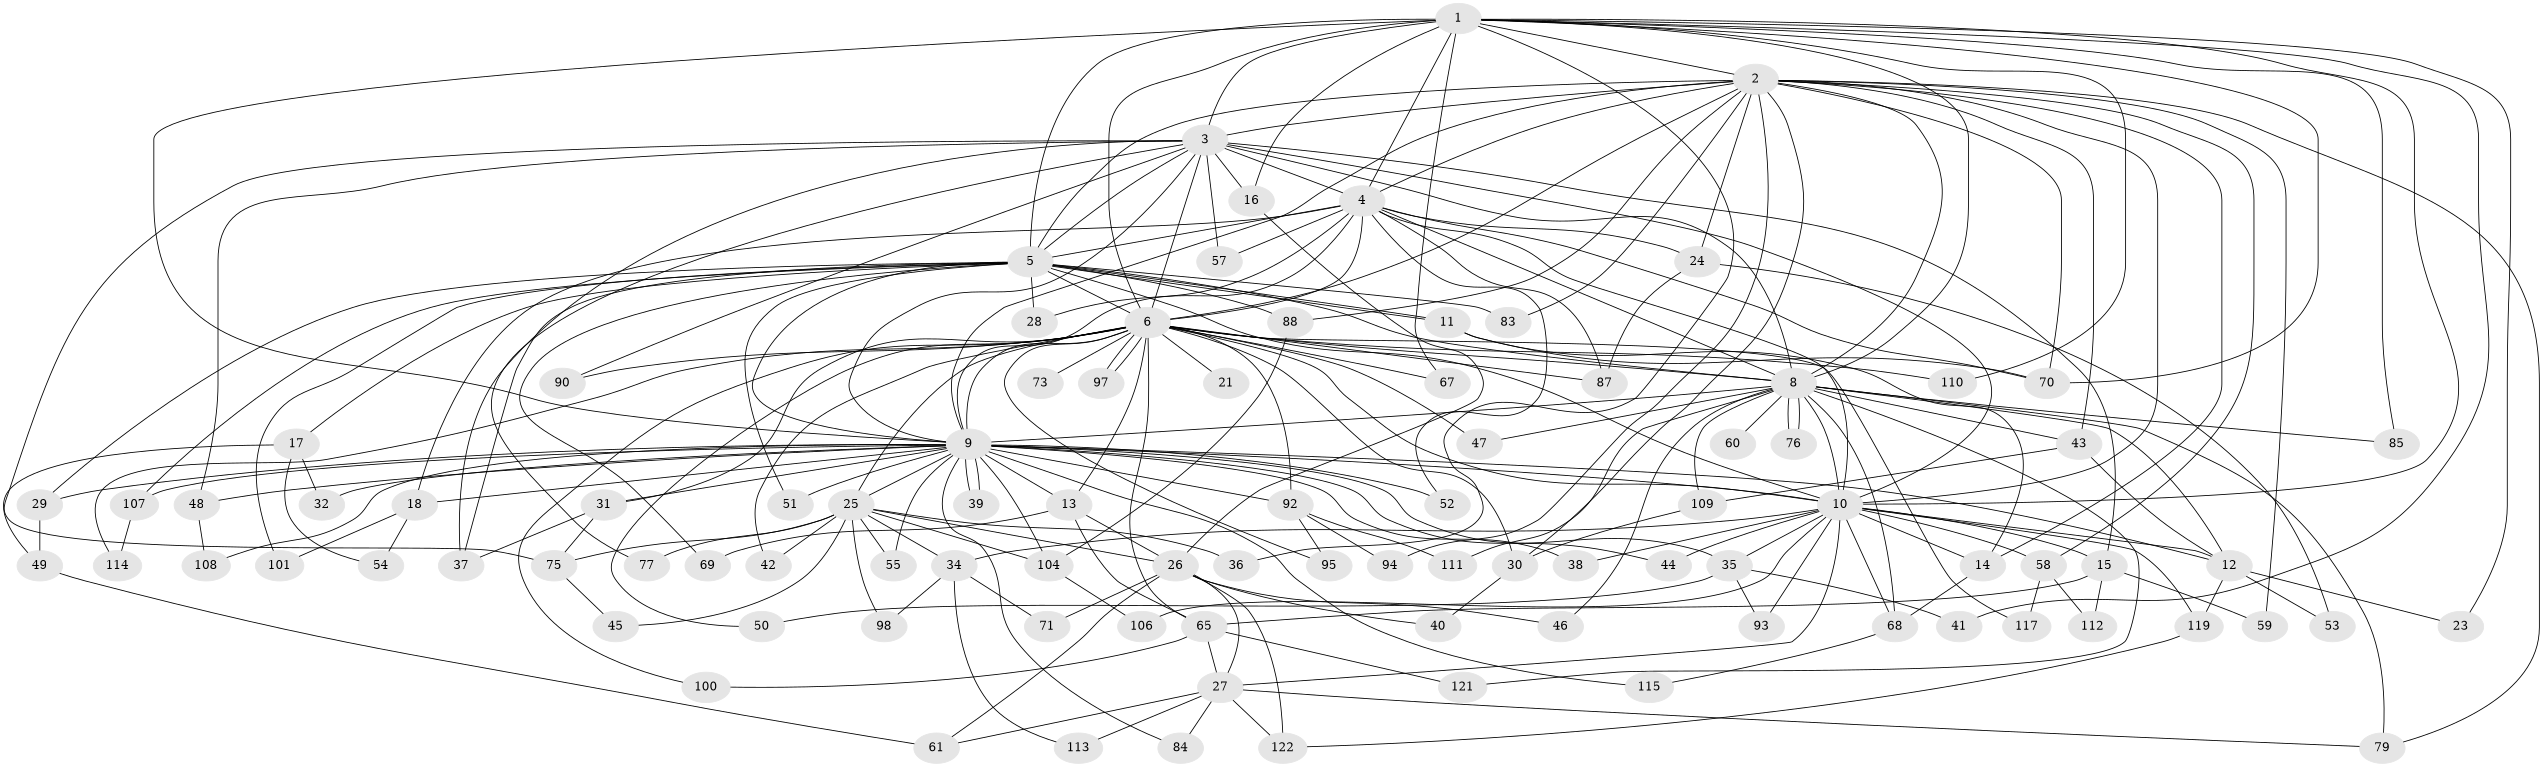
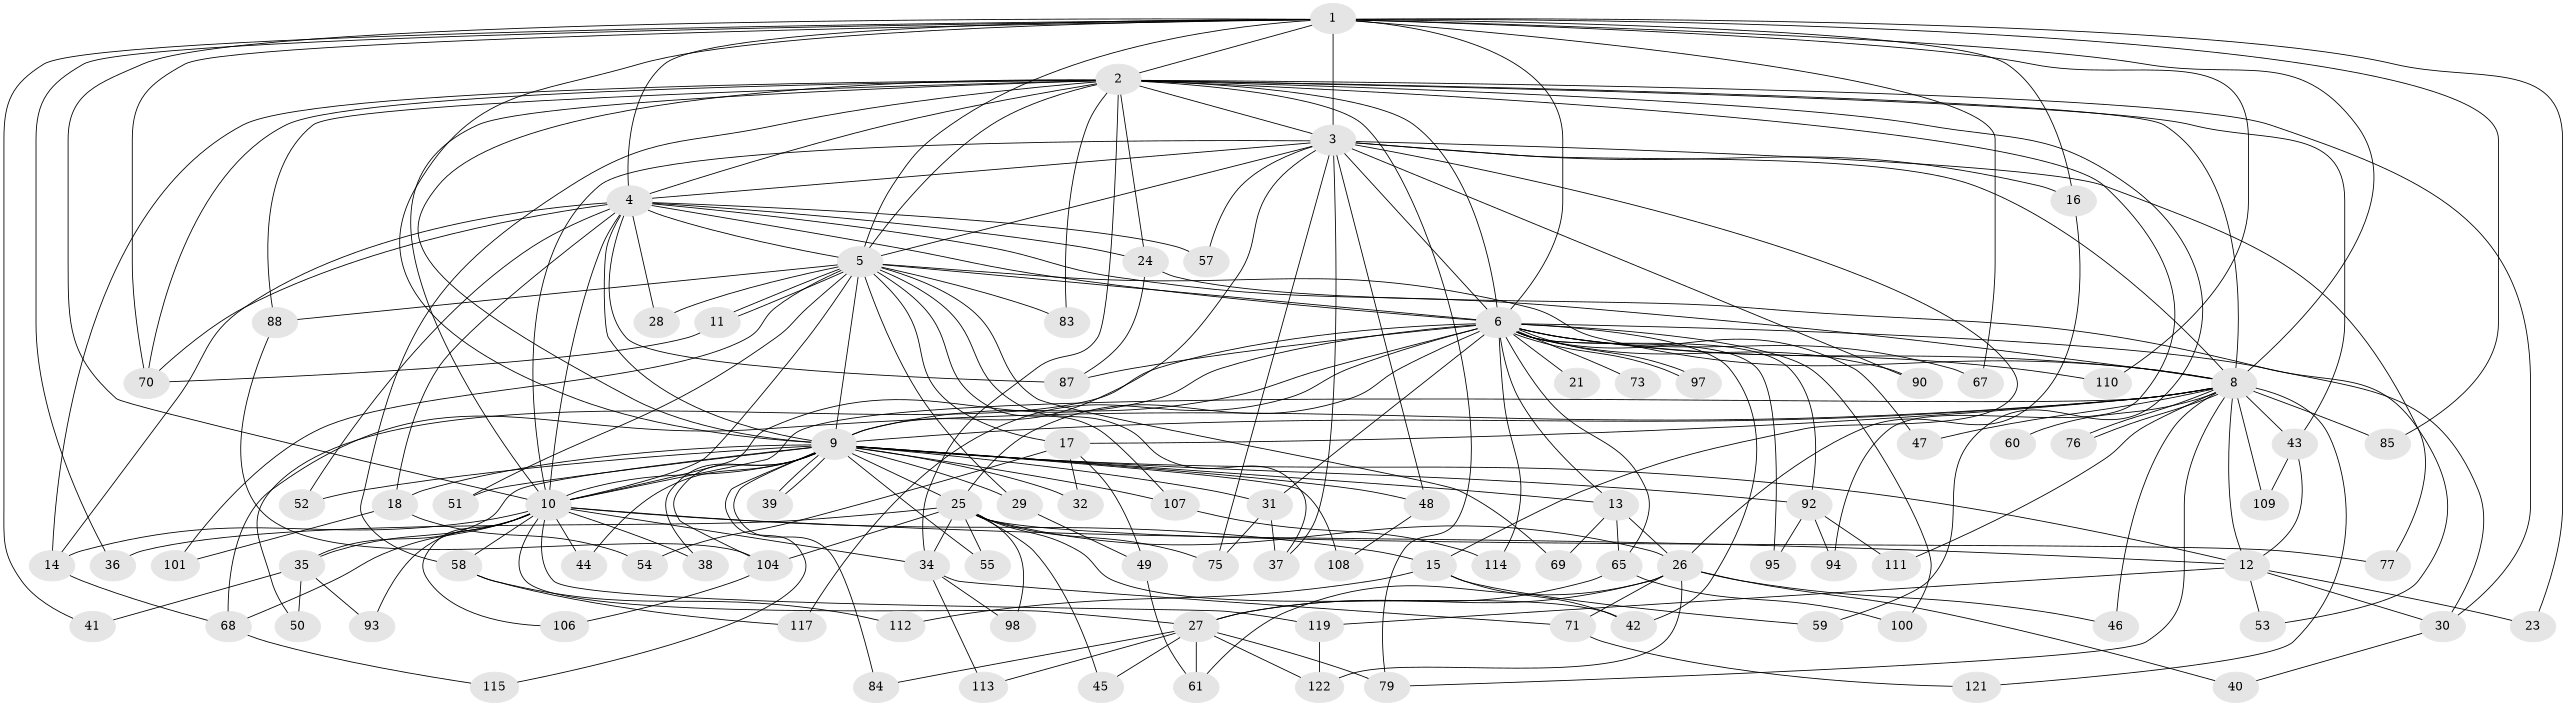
edge "2" -- "34": added
edge "11" -- "14": now "4" -- "14"
edge "8" -- "17": added
edge "109" -- "30": now "12" -- "30"
edge "75" -- "45": now "27" -- "45"
edge "15" -- "65": now "15" -- "42"
edge "65" -- "121": now "71" -- "121"
